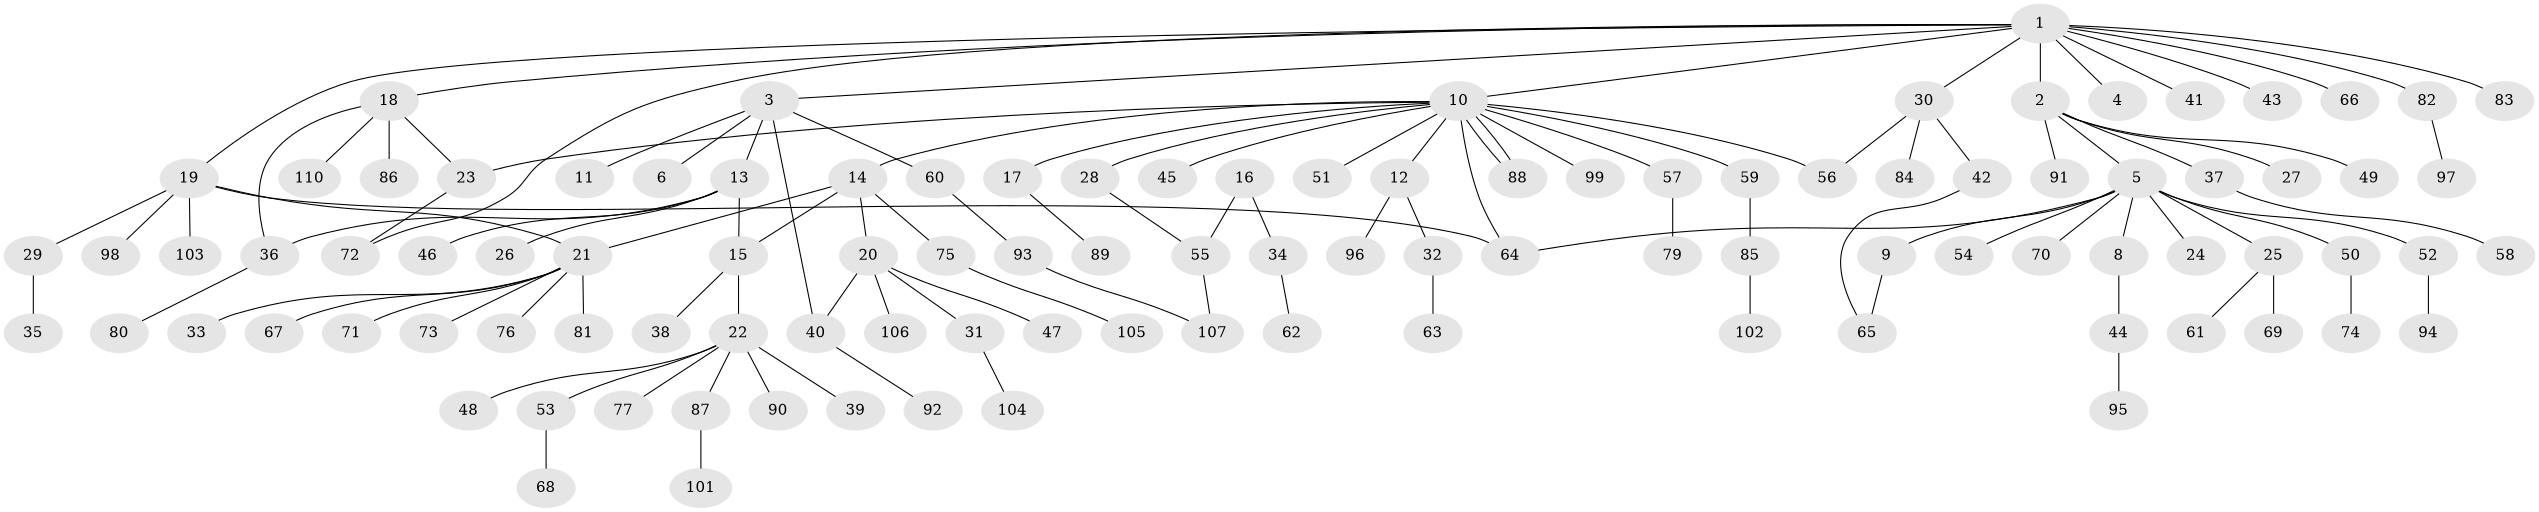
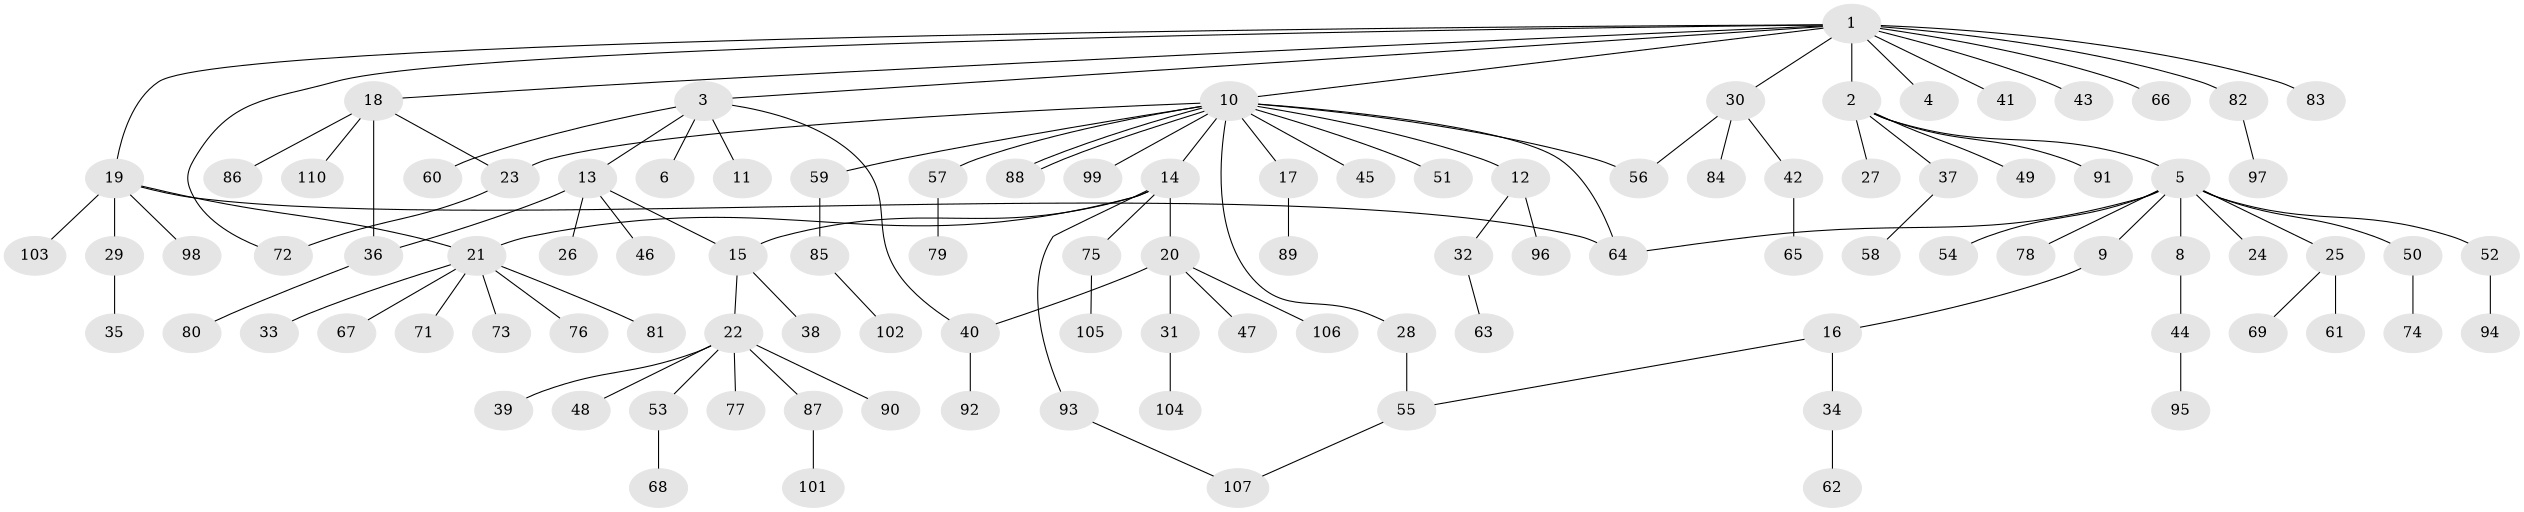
edge "60" -- "93": now "14" -- "93"
node "70": label "70" -> "78"
edge "9" -- "65": now "9" -- "16"
